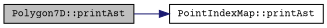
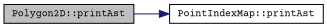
node "Polygon7D::printAst": label "Polygon7D::printAst" -> "Polygon2D::printAst"
